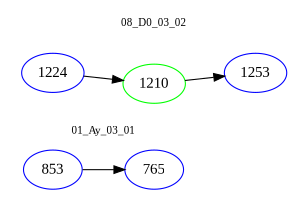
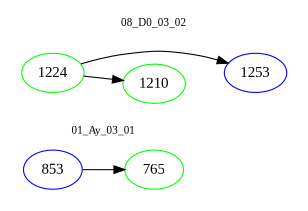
node "1224": color blue -> green
edge "1210" -> "1253": now "1224" -> "1253"
node "765": color blue -> green
